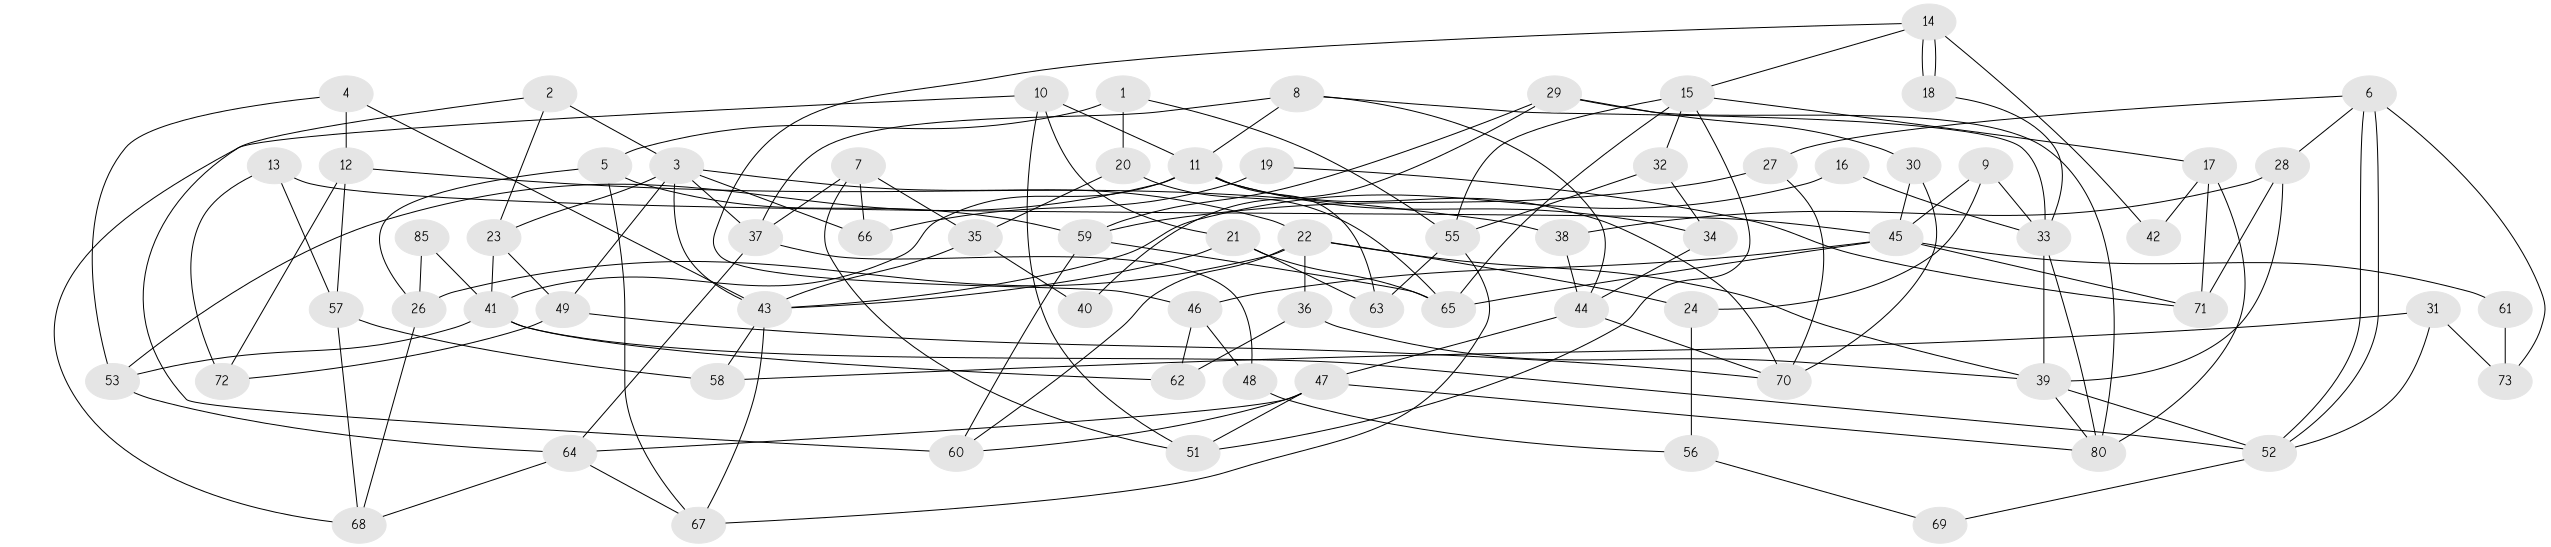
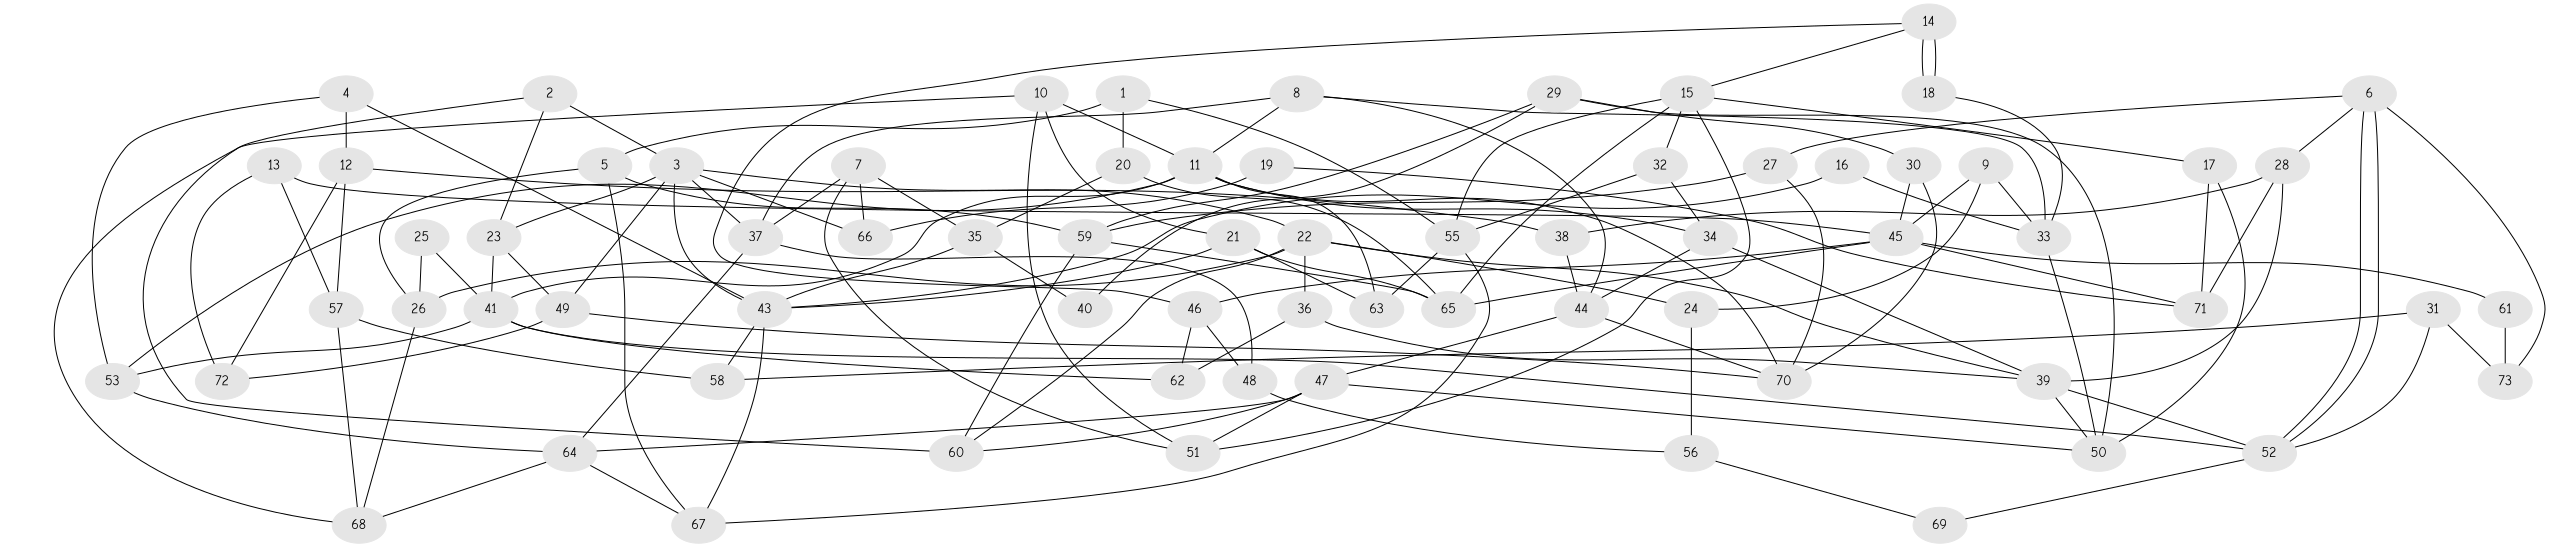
node "85": label "85" -> "25"
node "42": removed
edge "33" -- "39": now "34" -- "39"
node "80": label "80" -> "50"
